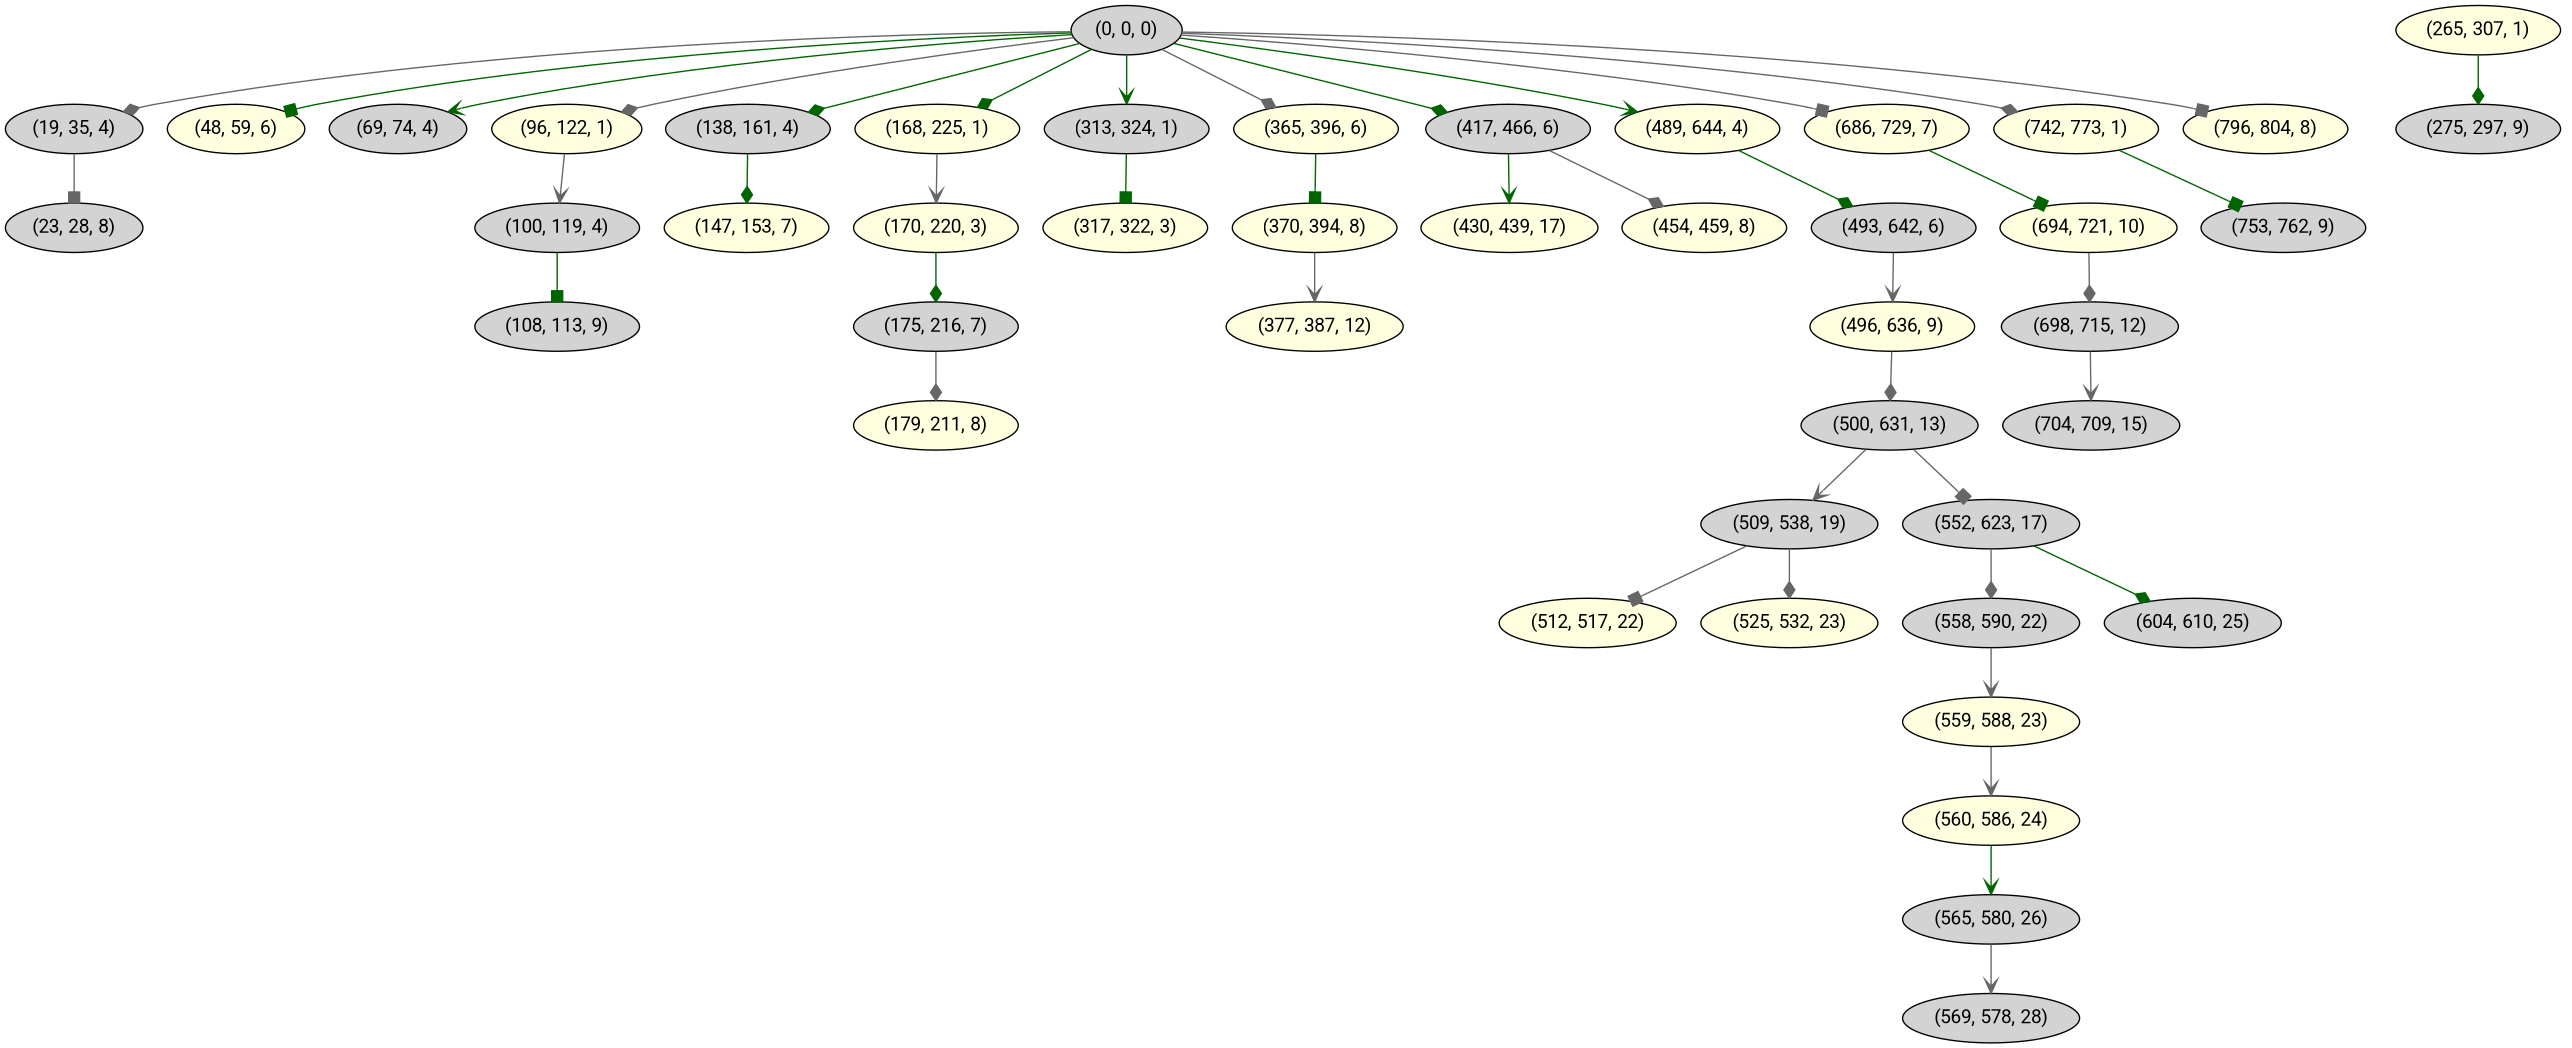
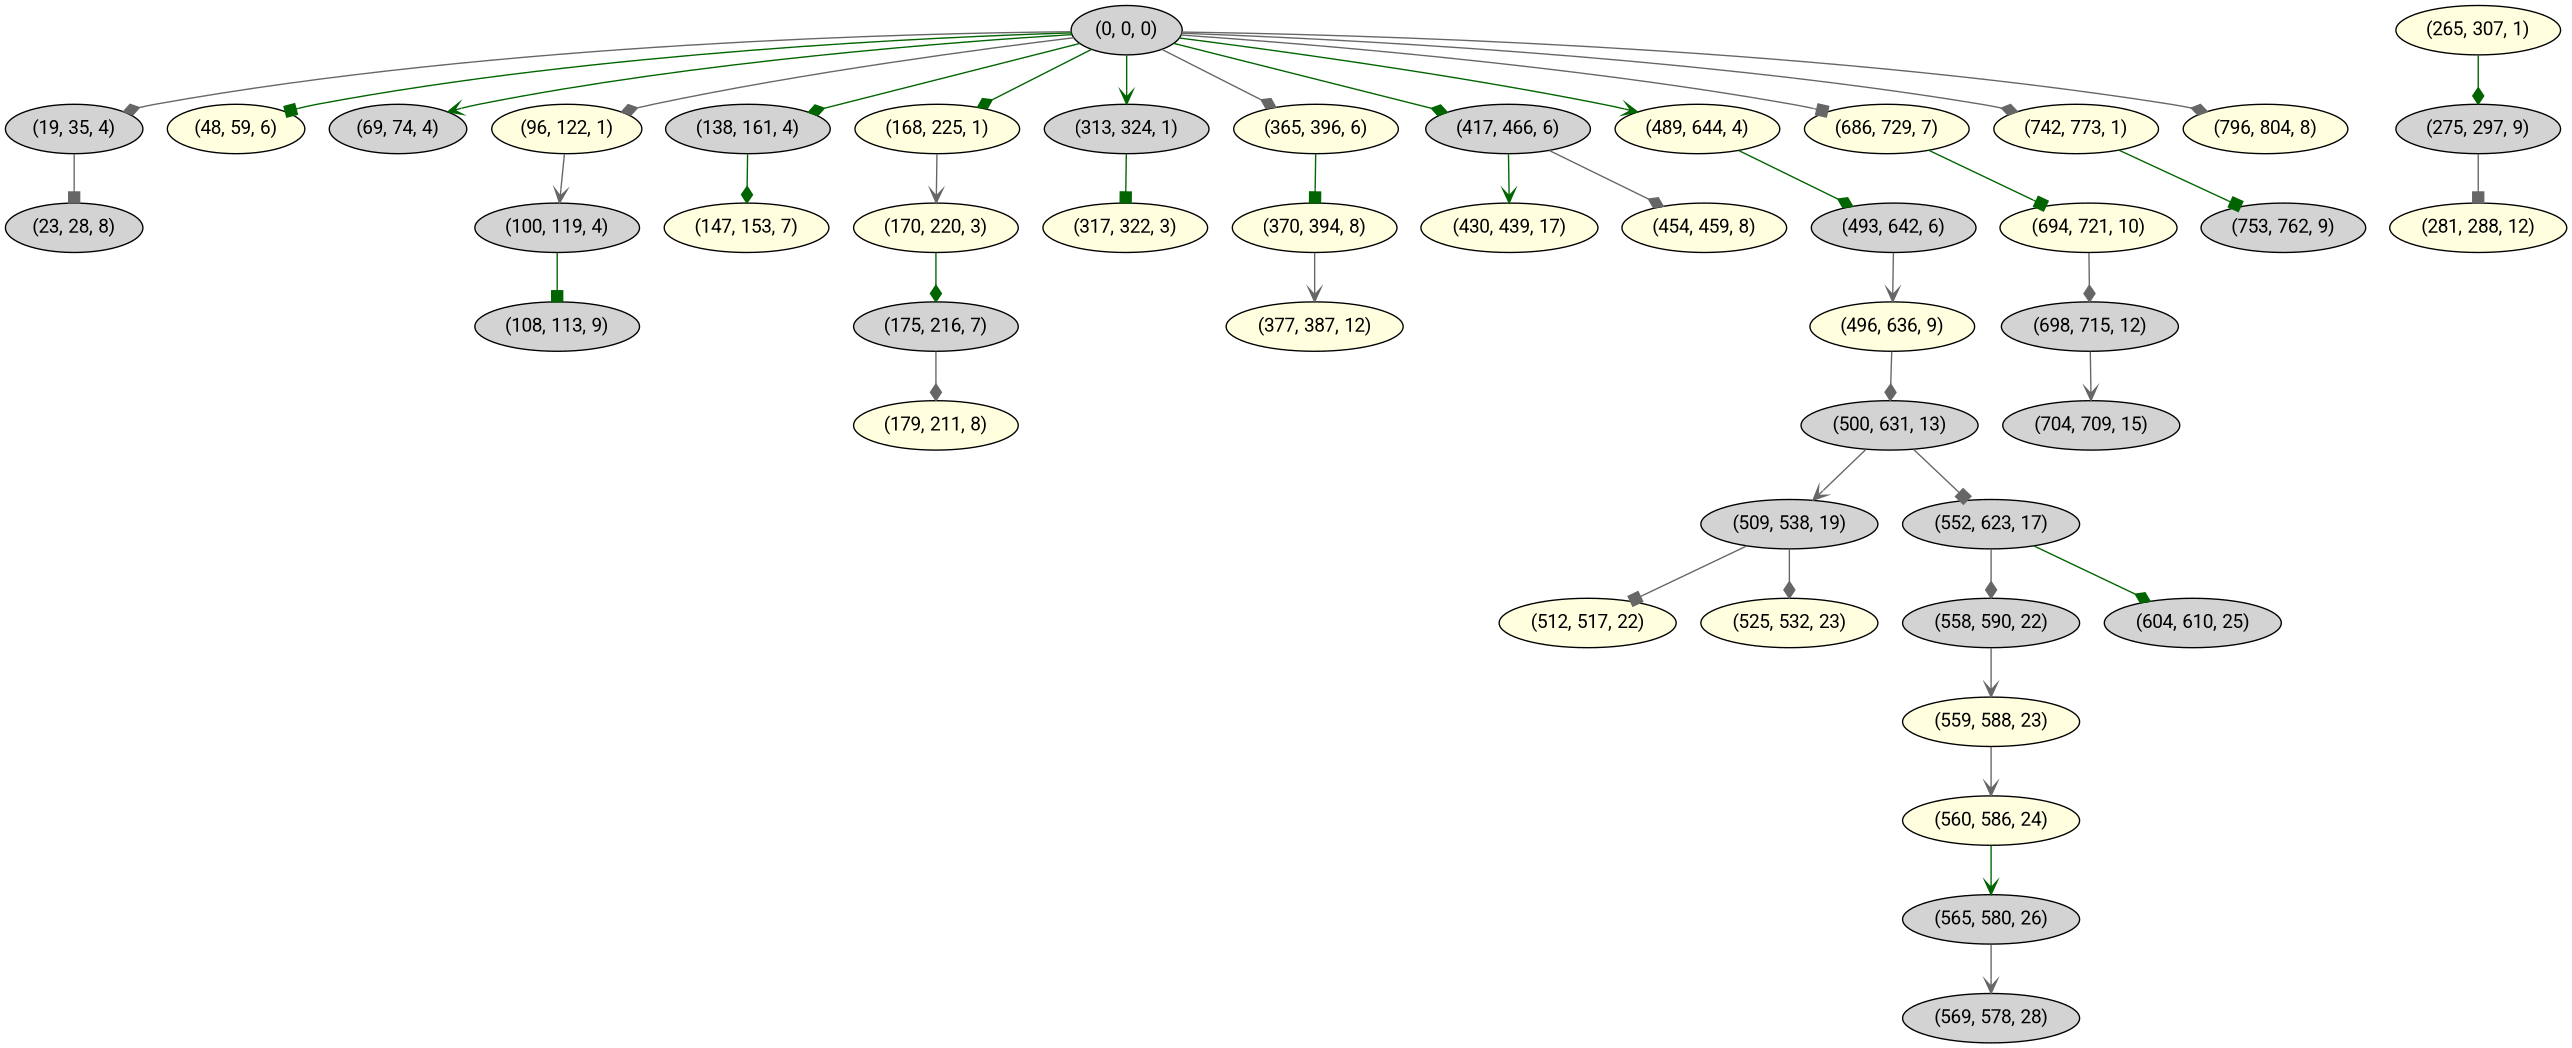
edge "(0, 0, 0)" -> "(796, 804, 8)": arrowhead box -> diamond
node "(281, 288, 12)": added
